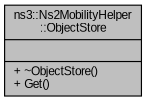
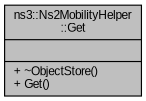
node "ns3::Ns2MobilityHelper": text "::ObjectStore" -> "::Get"
